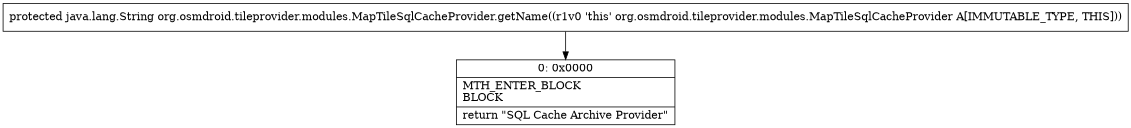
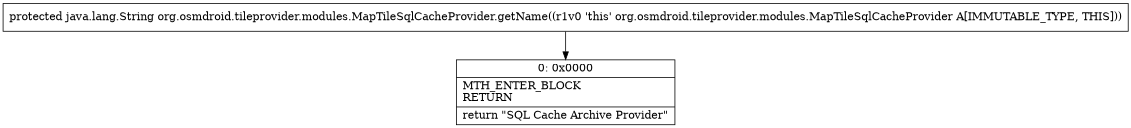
node "0: 0x0000": text "BLOCK" -> "RETURN"
